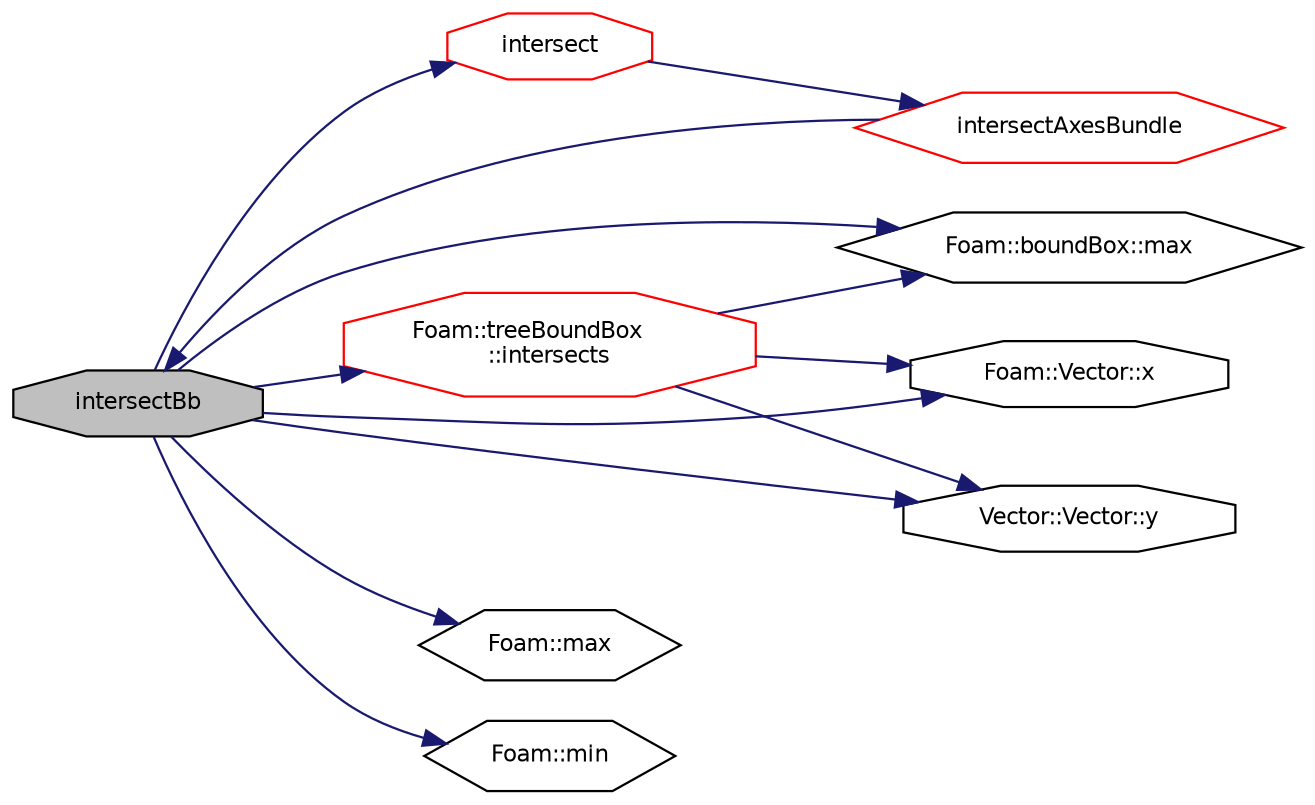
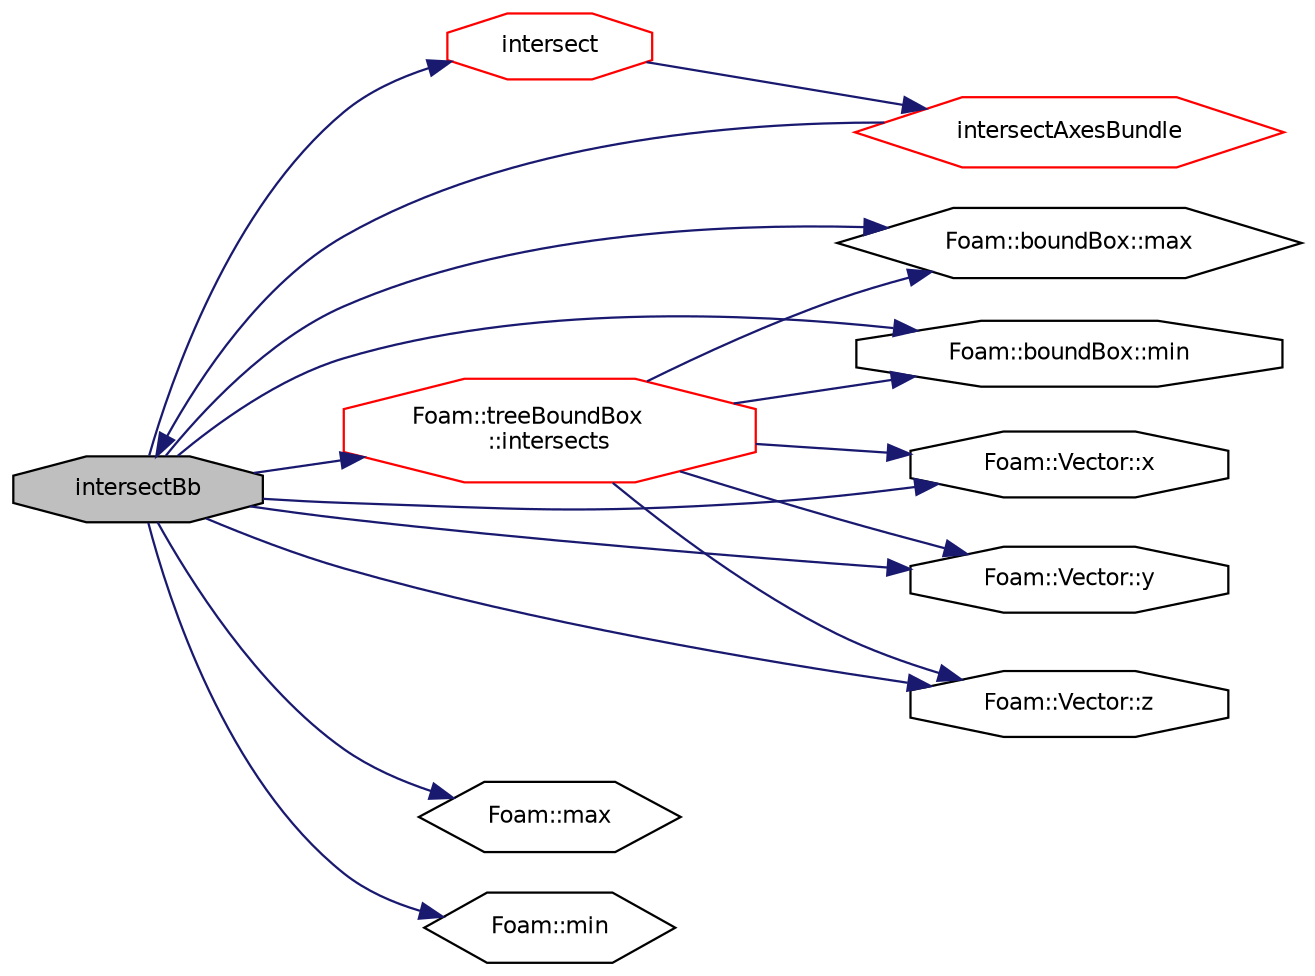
node "Foam::boundBox::min": added
node "Vector::Vector::y": label "Vector::Vector::y" -> "Foam::Vector::y"
node "Foam::Vector::z": added
